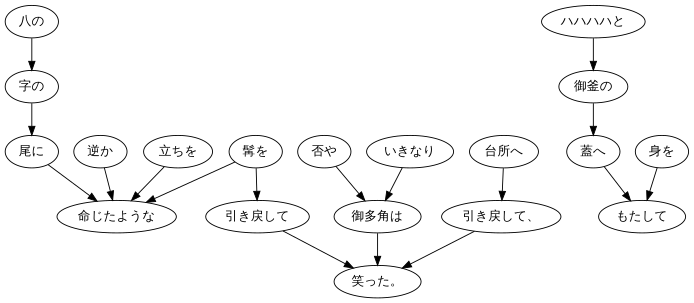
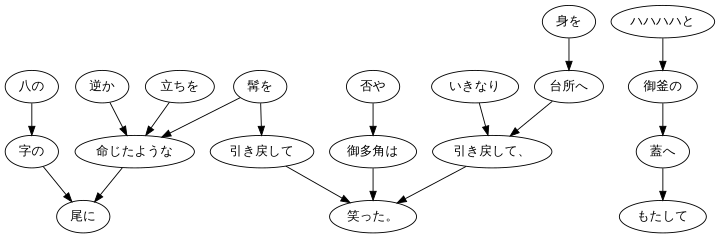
edge "尾に" -> "命じたような": reversed
edge "いきなり" -> "御多角は": now "いきなり" -> "引き戻して、"
edge "身を" -> "もたして": now "身を" -> "台所へ"
